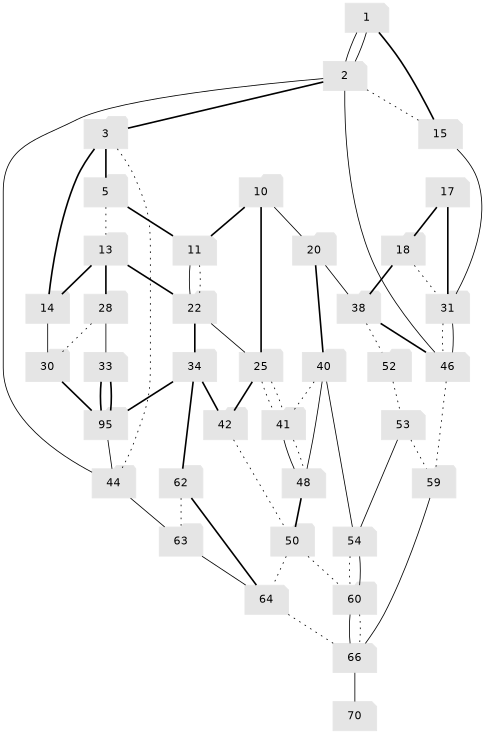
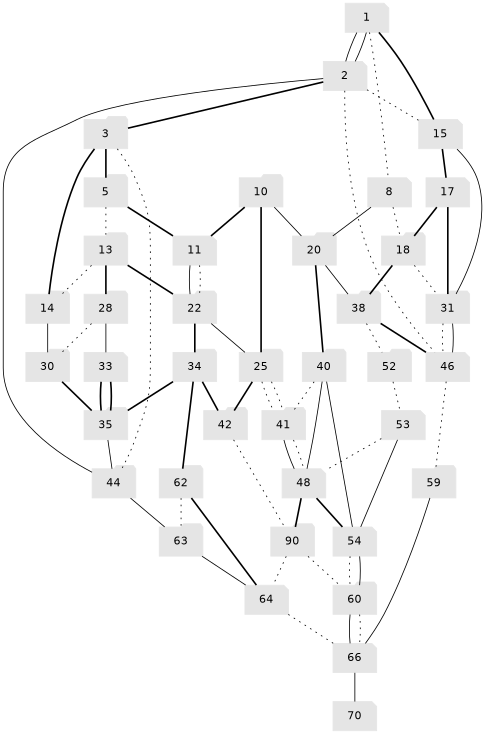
edge "15" -- "17": added
node "8": added
edge "2" -- "46": style solid -> dotted
edge "13" -- "14": style bold -> dotted
node "95": label "95" -> "35"
edge "53" -- "59": now "53" -- "48"
edge "48" -- "54": added
node "50": label "50" -> "90"
